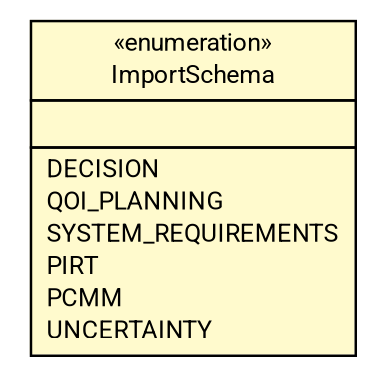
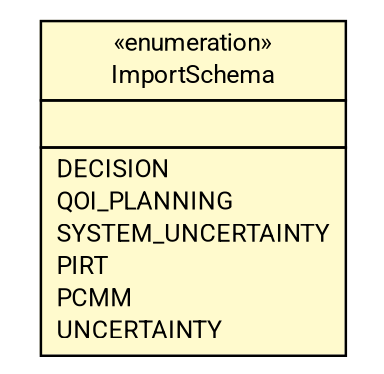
node "ImportSchema": text "SYSTEM_REQUIREMENTS" -> "SYSTEM_UNCERTAINTY"
